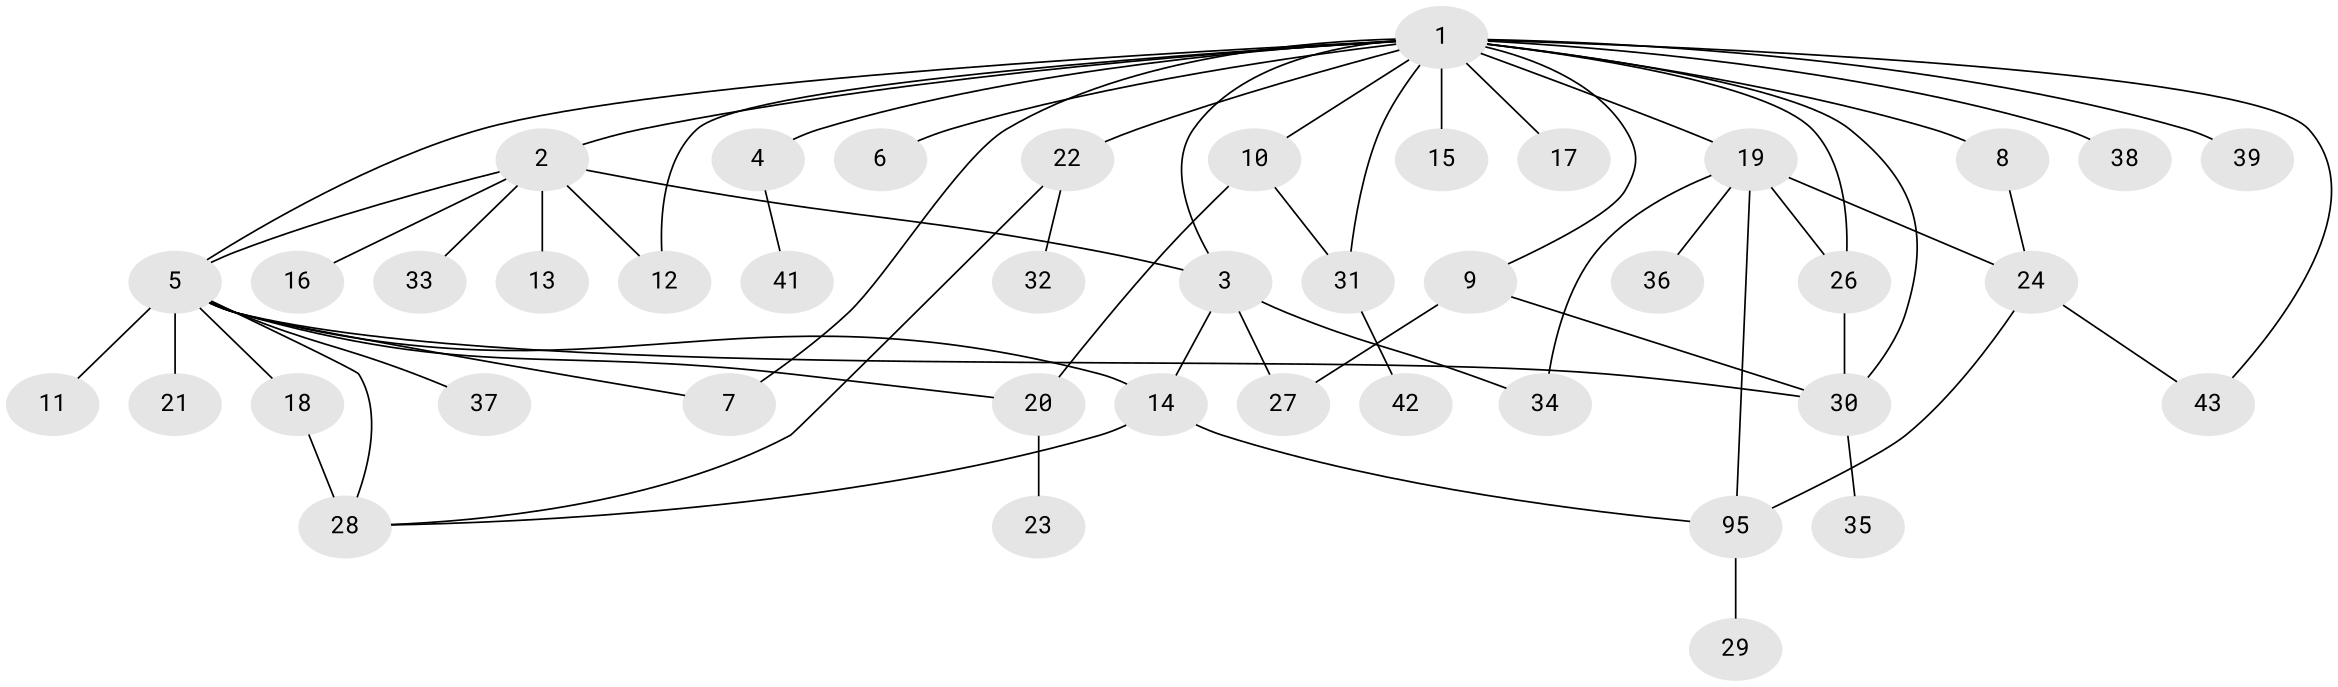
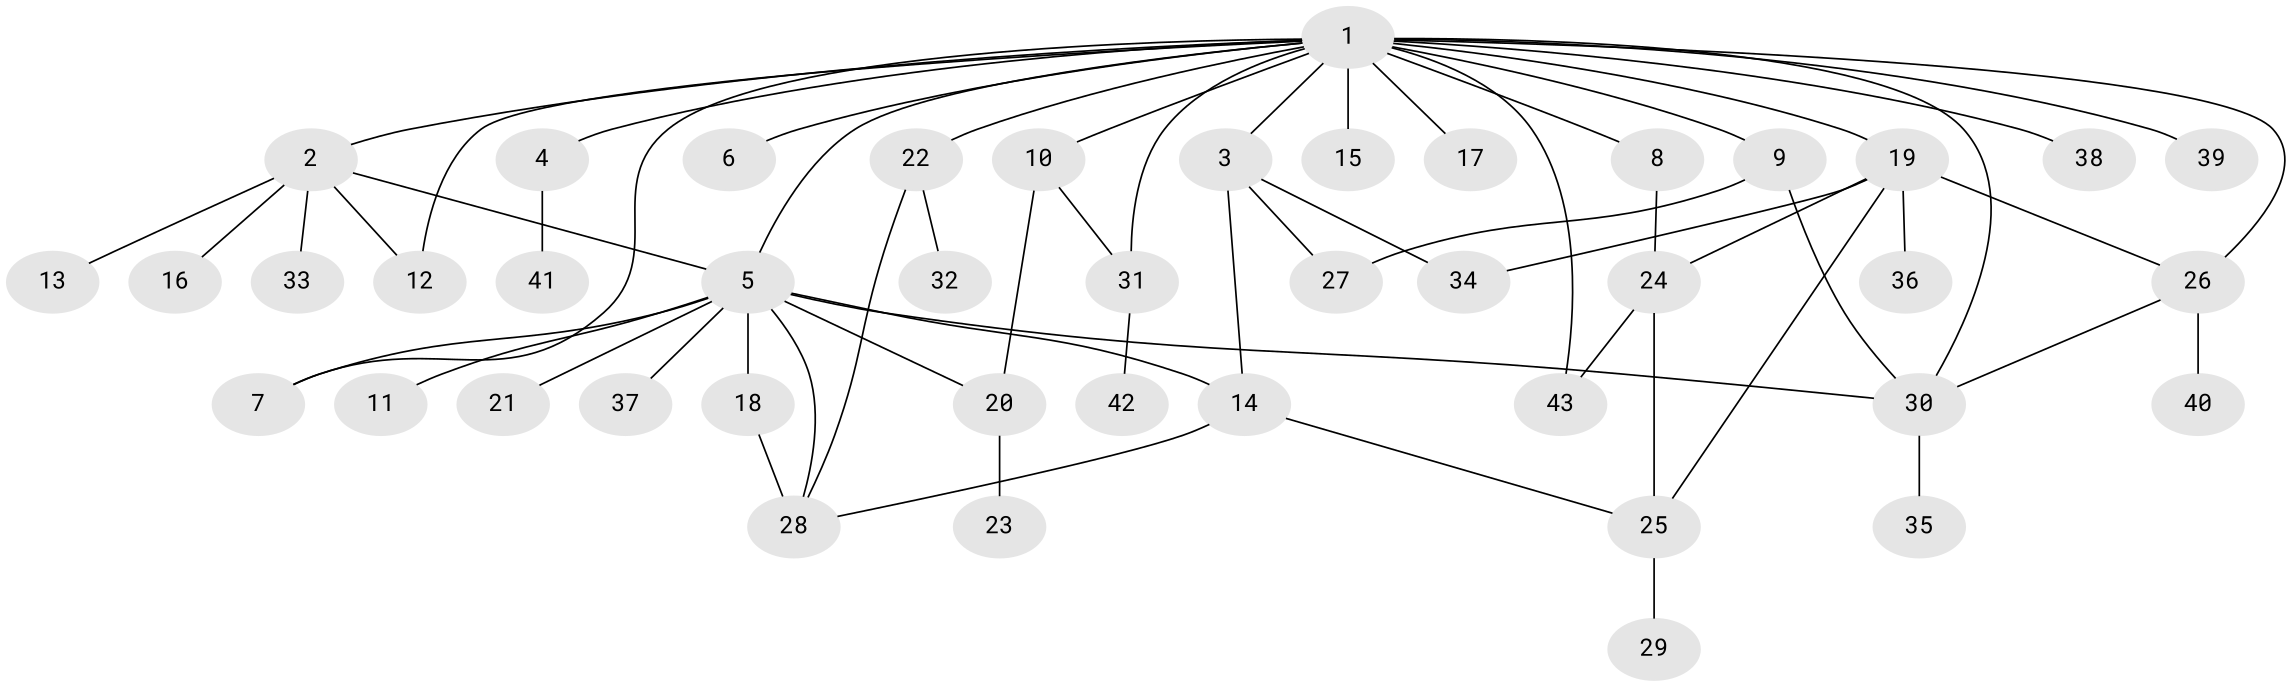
edge "2" -- "3": removed
node "40": added
node "95": label "95" -> "25"
